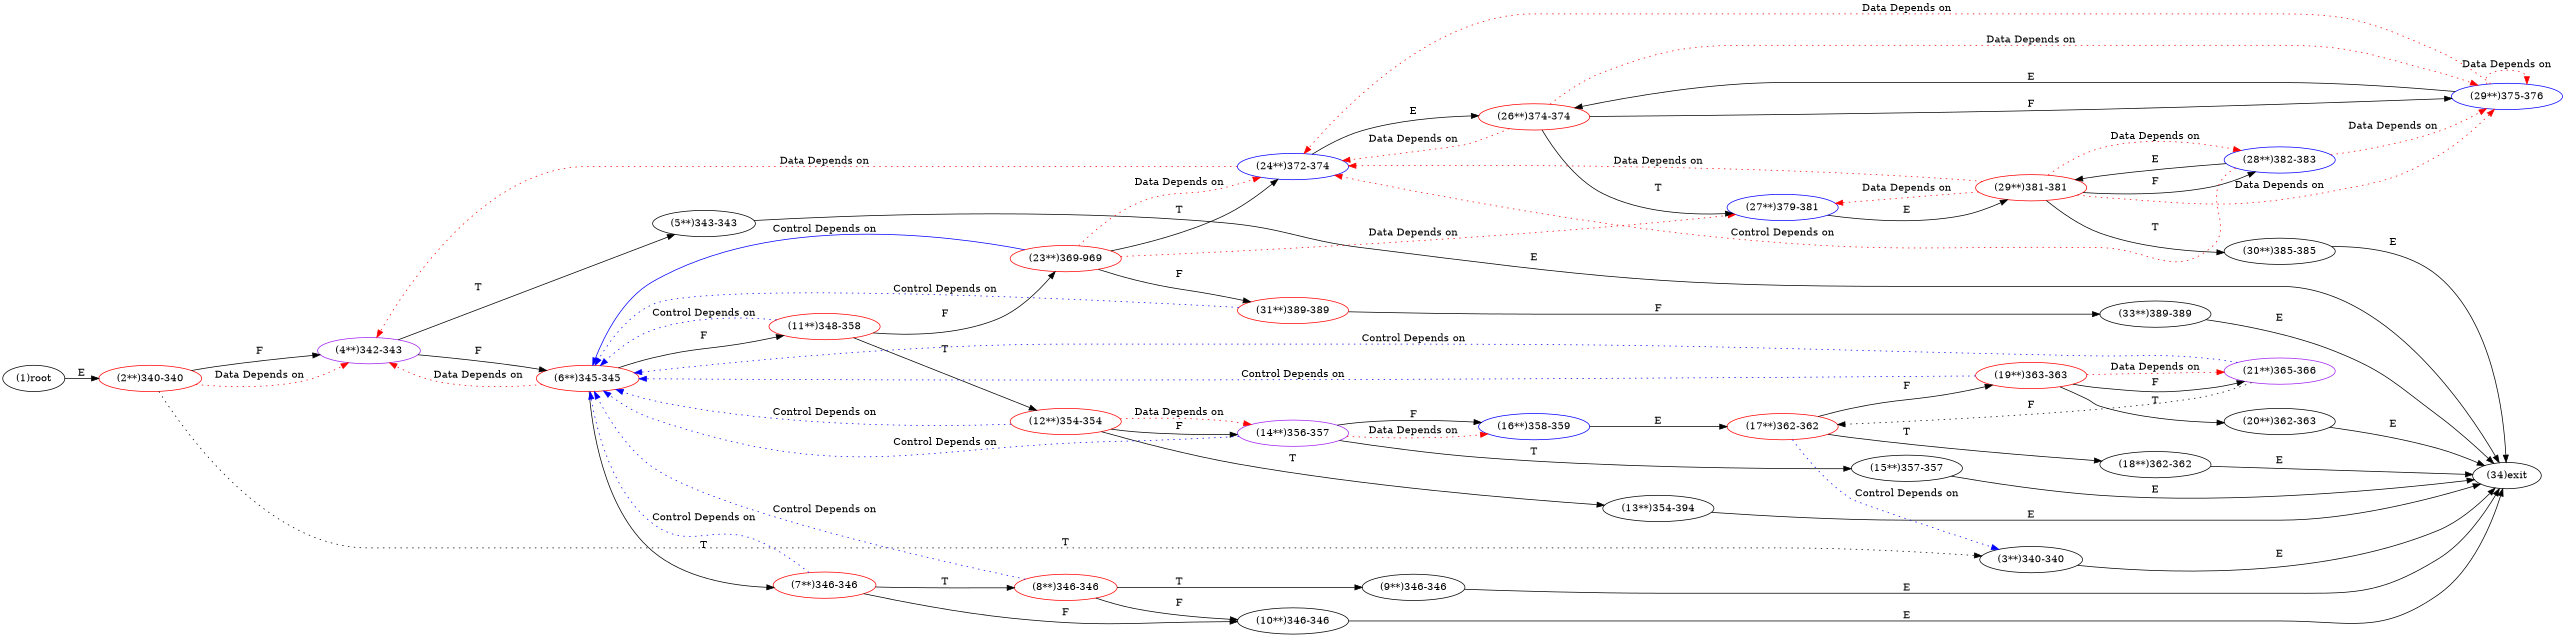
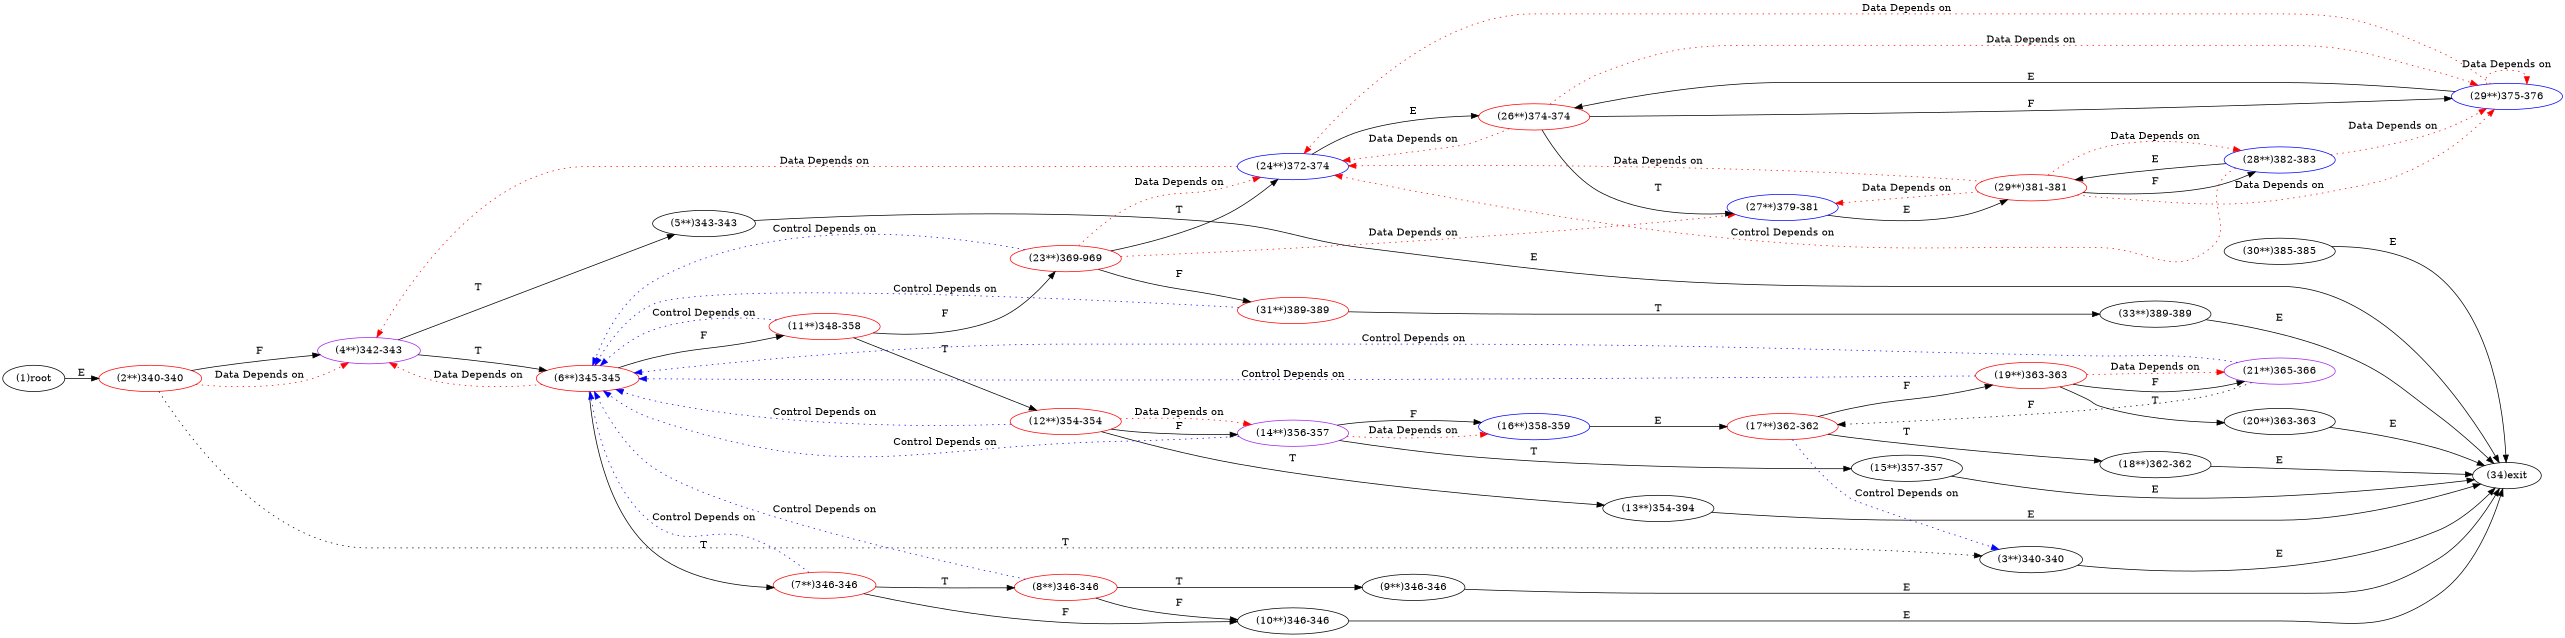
edge "(23**)369-969" -> "(6**)345-345": style solid -> dotted
edge "(29**)381-381" -> "(30**)385-385": removed, label "T"
edge "(31**)389-389" -> "(33**)389-389": label "F" -> "T"
edge "(4**)342-343" -> "(6**)345-345": label "F" -> "T"
node "(20**)362-363": label "(20**)362-363" -> "(20**)363-363"
